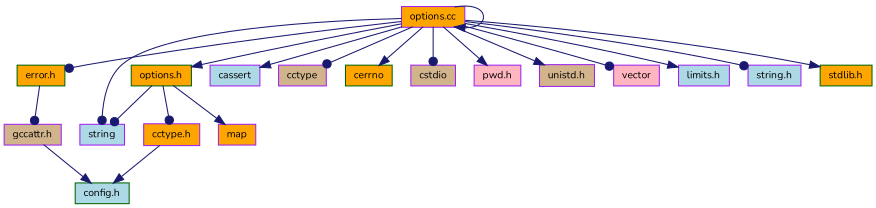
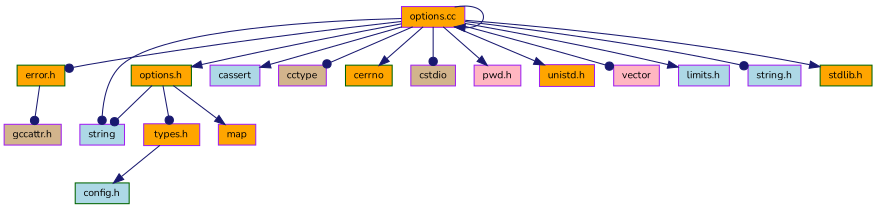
node "unistd.h": fillcolor tan -> orange
node "cctype.h": label "cctype.h" -> "types.h"
edge "gccattr.h" -> "config.h": removed
